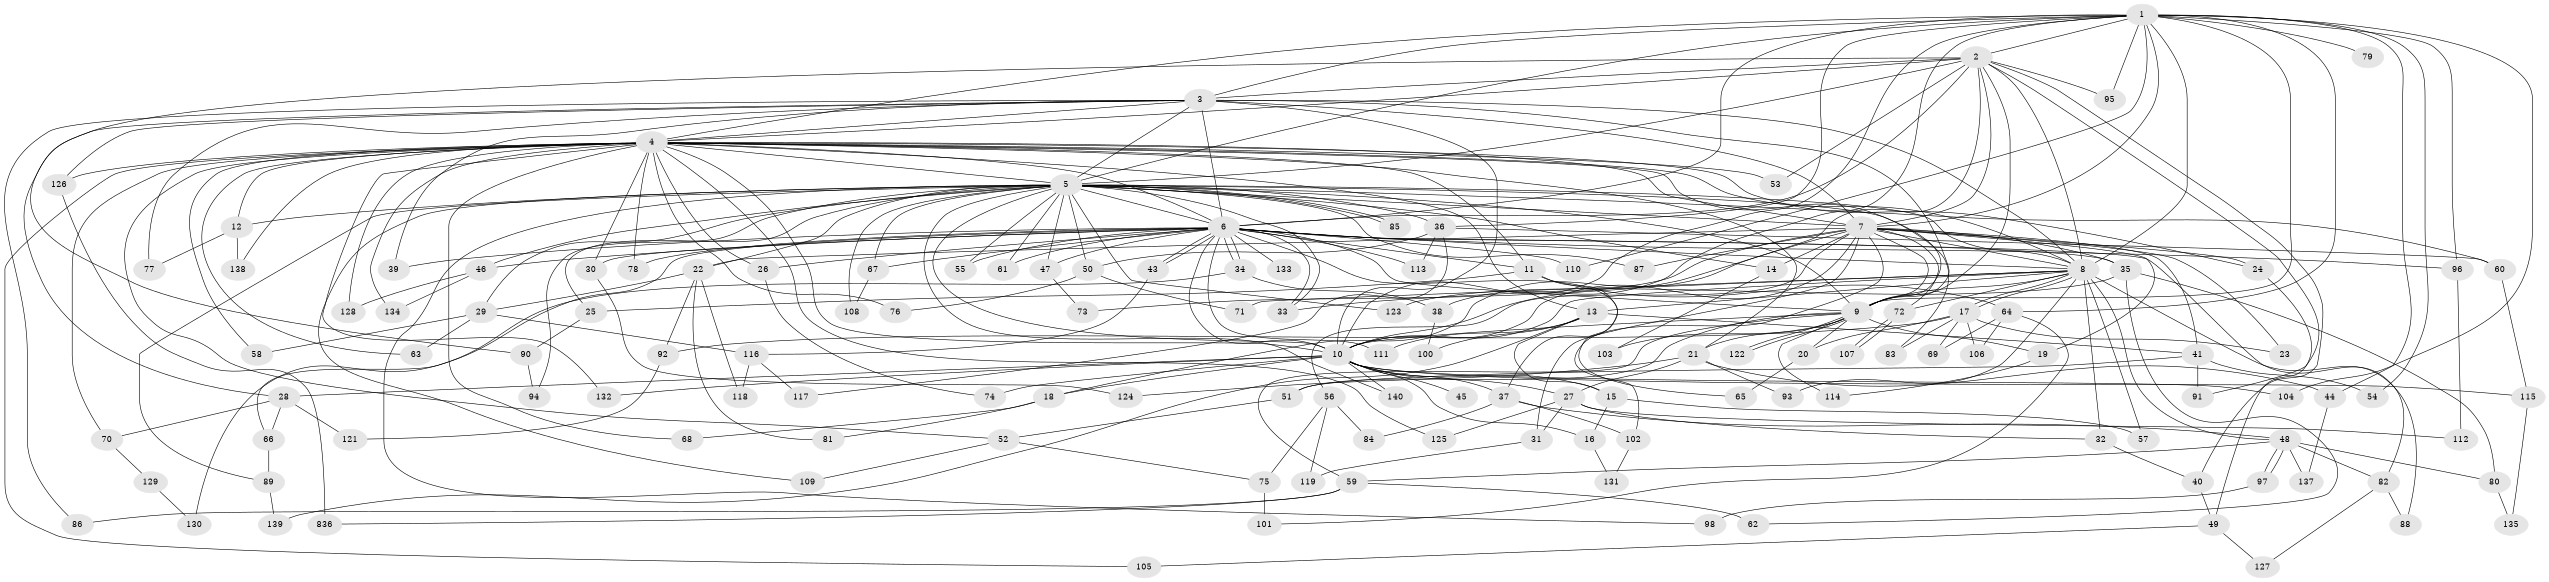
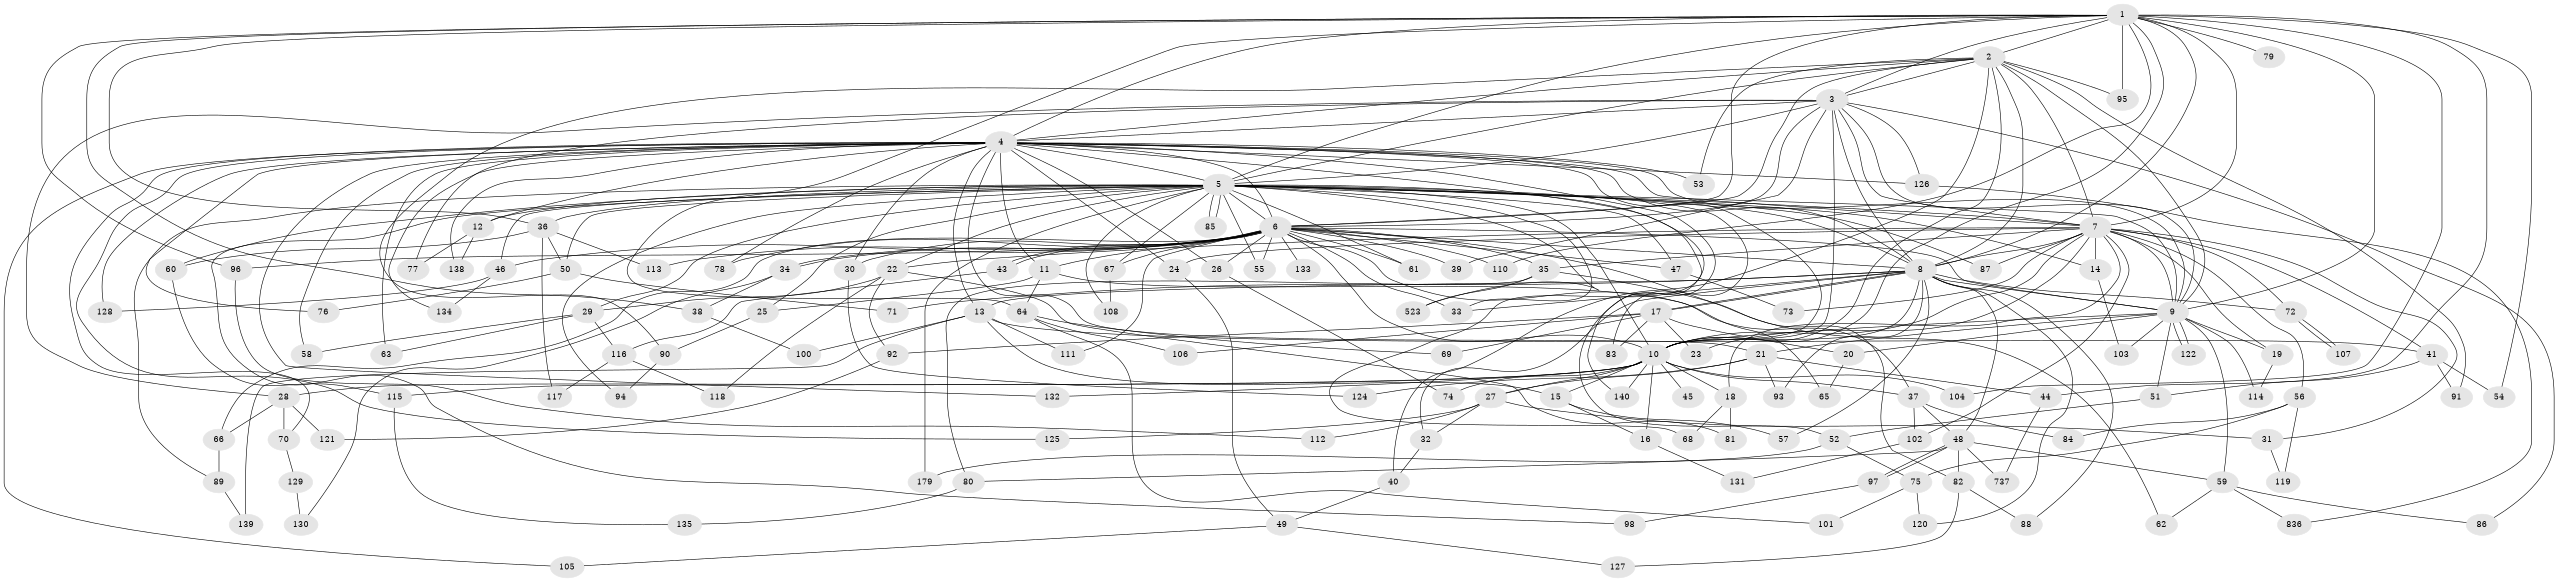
node "123": label "123" -> "523"
node "109": label "109" -> "179"
node "137": label "137" -> "737"
node "120": added
